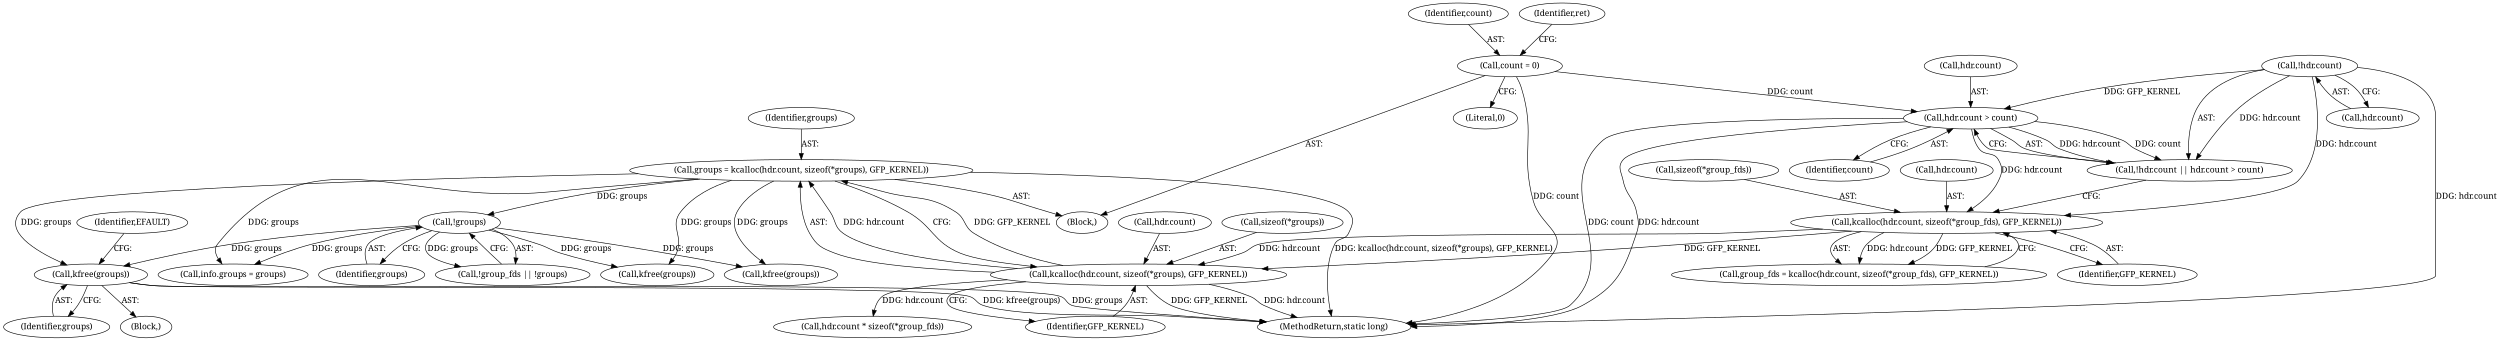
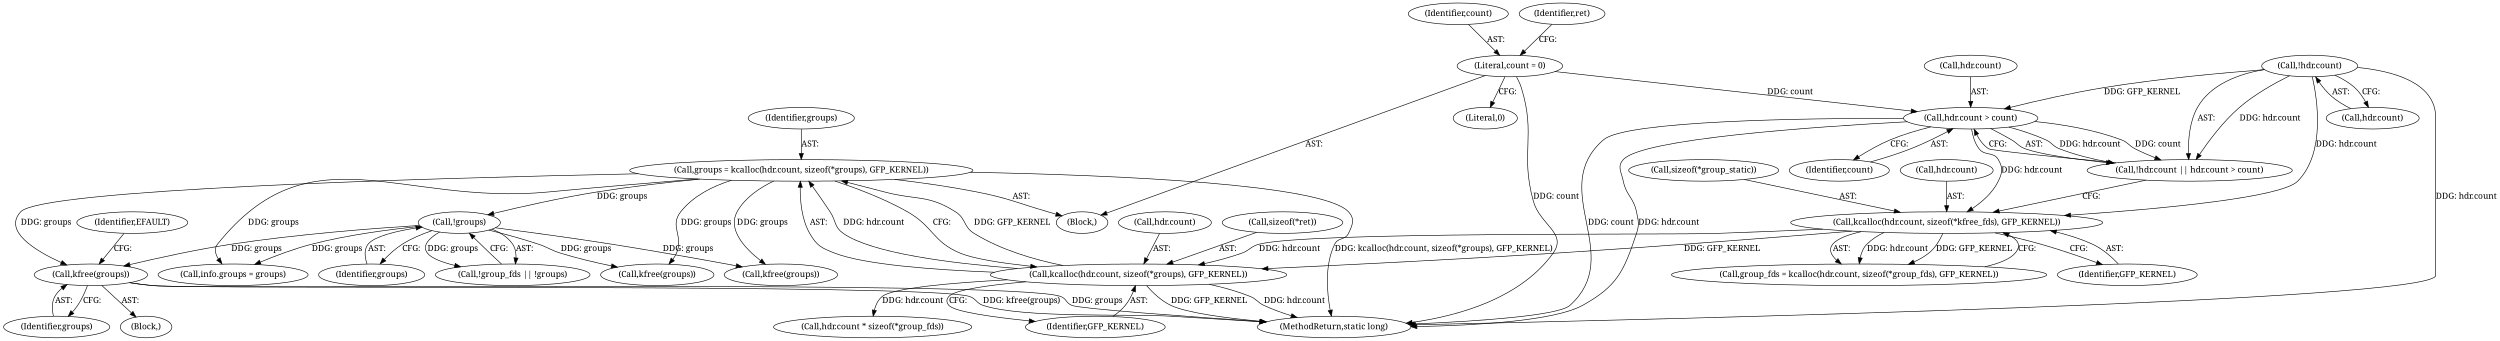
node "(Call,count = 0)": label "(Call,count = 0)" -> "(Literal,count = 0)"
node "(Call,sizeof(*group_fds))": label "(Call,sizeof(*group_fds))" -> "(Call,sizeof(*group_static))"
node "(Call,sizeof(*groups))": label "(Call,sizeof(*groups))" -> "(Call,sizeof(*ret))"
node "(Call,kcalloc(hdr.count, sizeof(*group_fds), GFP_KERNEL))": label "(Call,kcalloc(hdr.count, sizeof(*group_fds), GFP_KERNEL))" -> "(Call,kcalloc(hdr.count, sizeof(*kfree_fds), GFP_KERNEL))"
